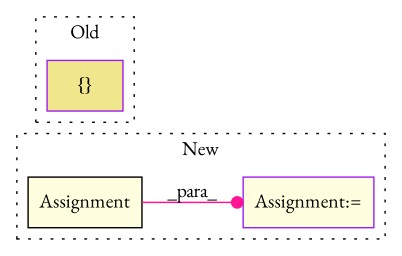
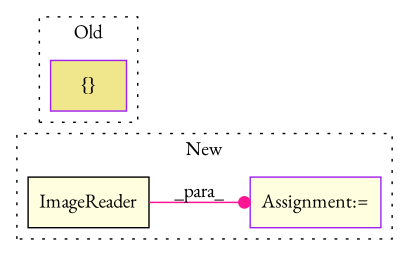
node "Assignment": label "Assignment" -> "ImageReader"
